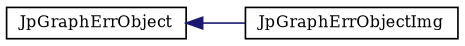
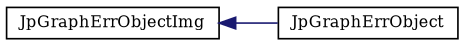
edge "JpGraphErrObjectImg" -> "JpGraphErrObject": reversed
